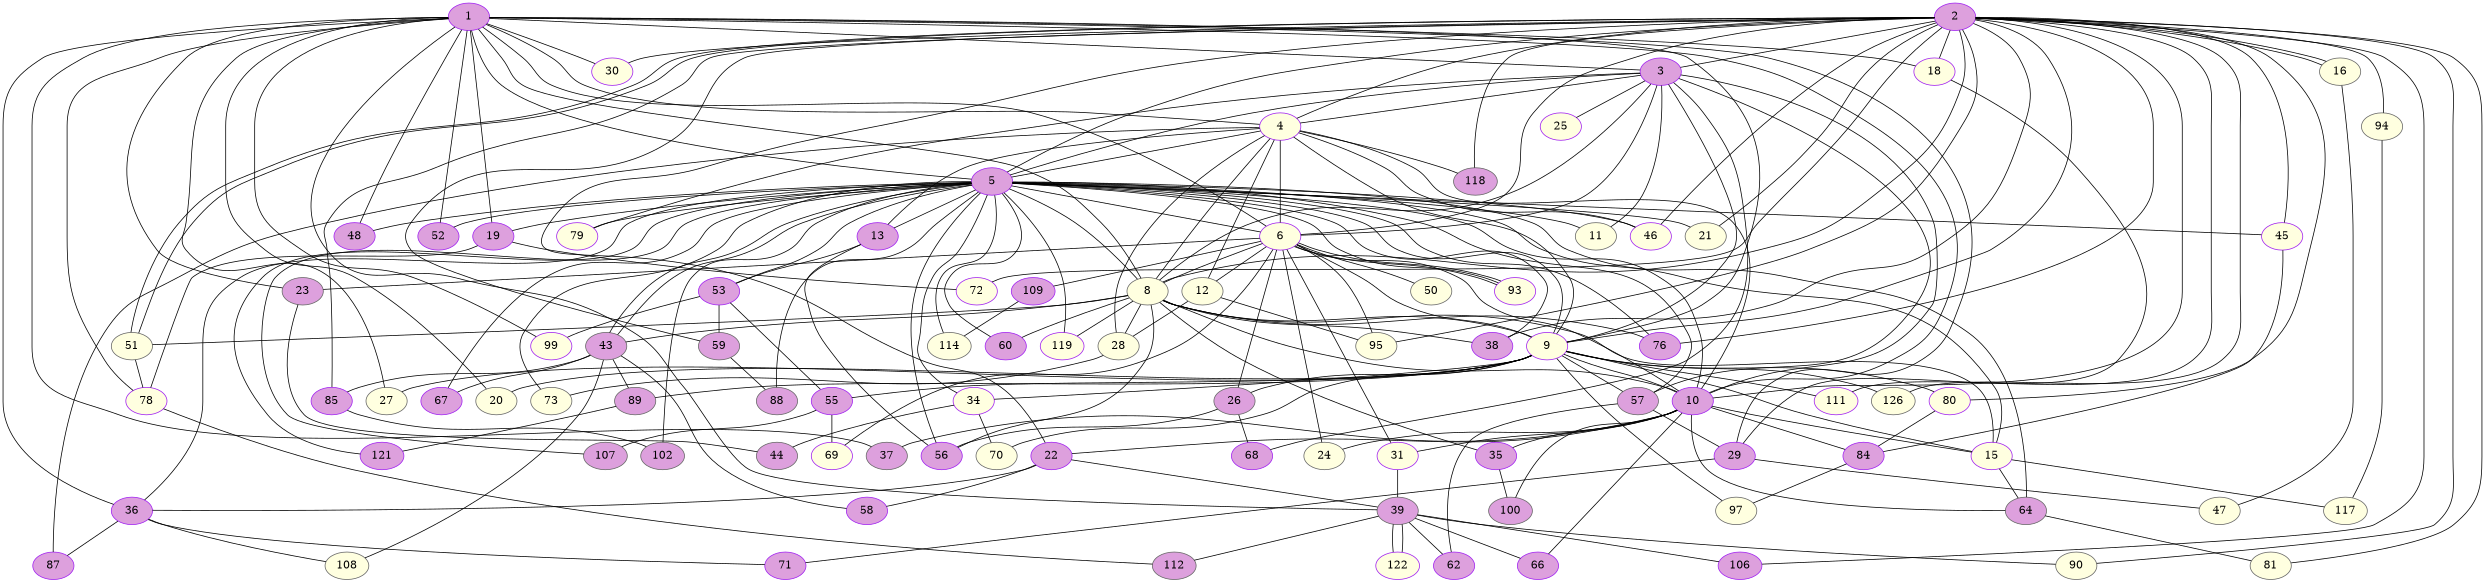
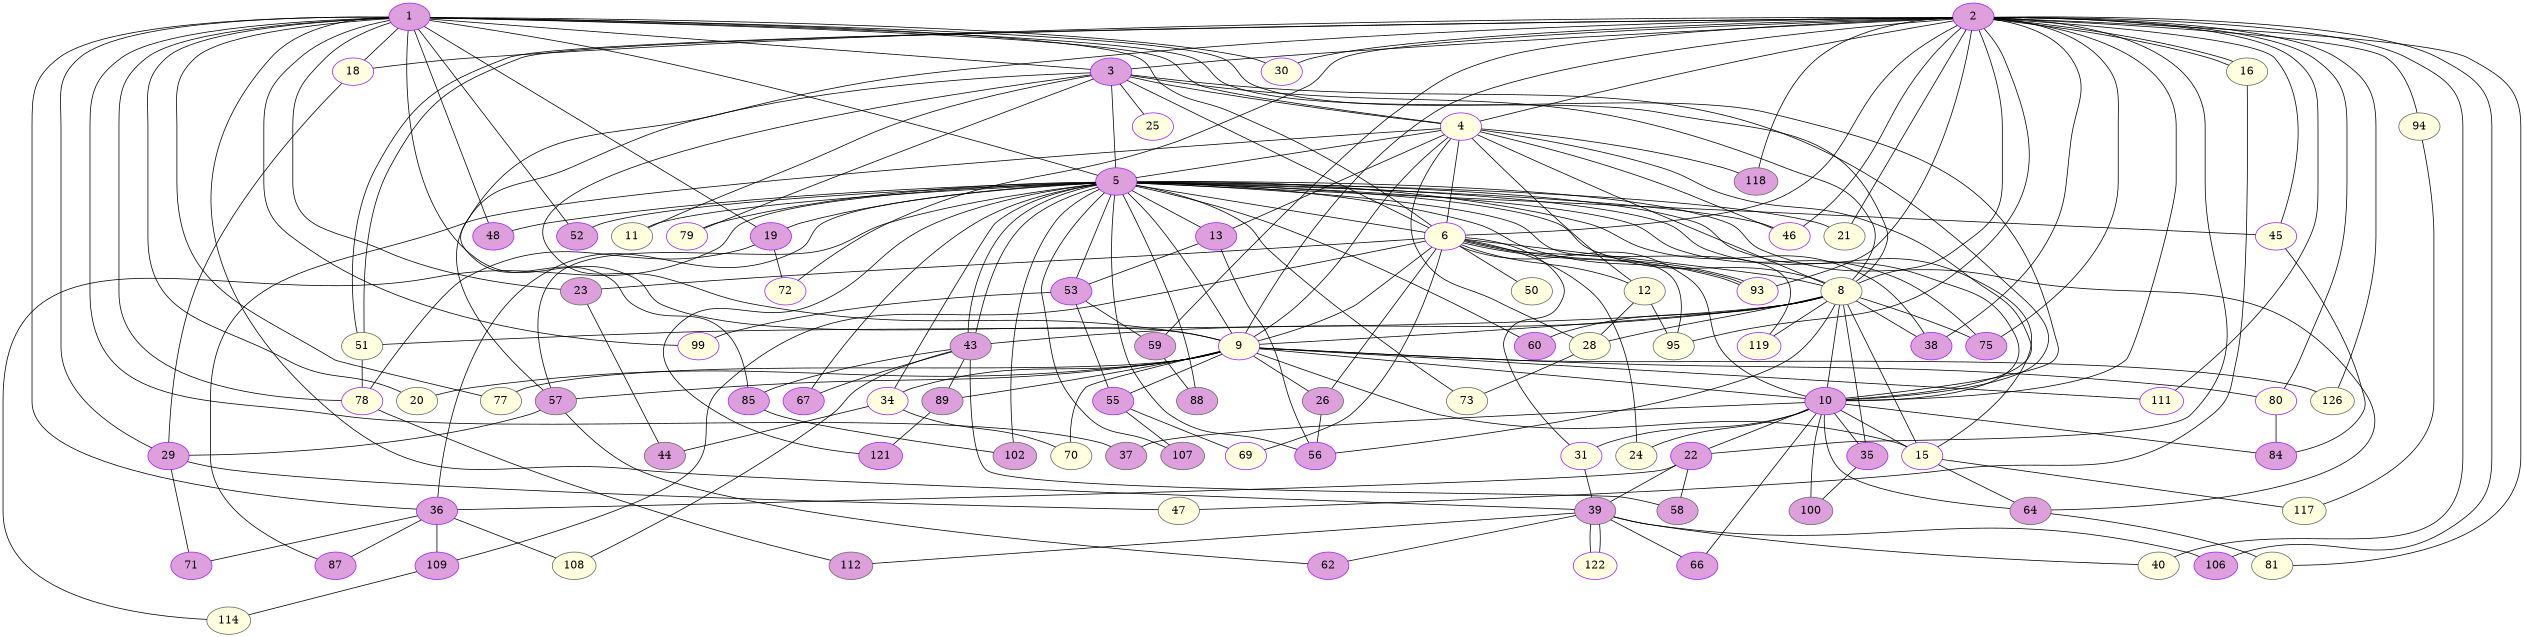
edge "2" -- "5": now "2" -- "93"
node "76": label "76" -> "75"
node "27": label "27" -> "77"
node "68": removed
node "58": color purple -> gray40
node "97": removed
edge "36" -- "109": added
node "90": label "90" -> "40"
